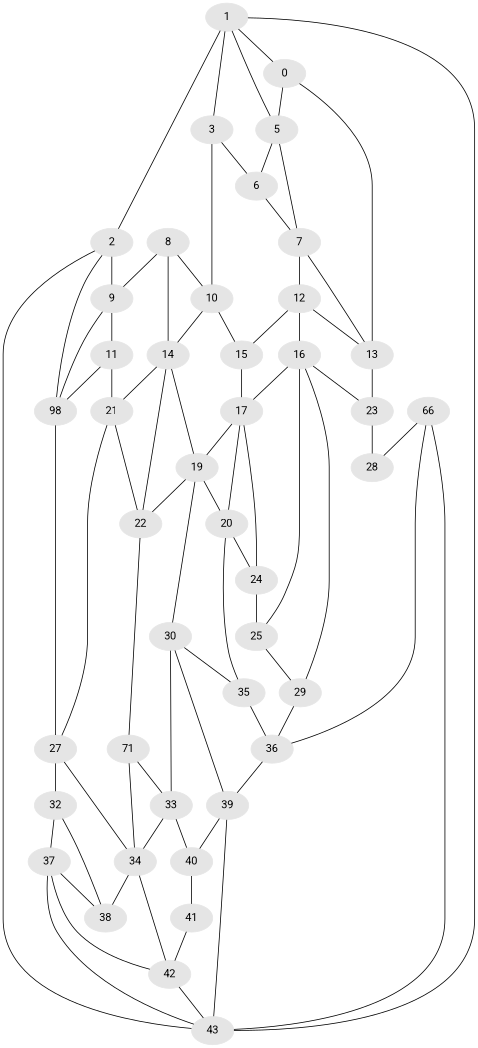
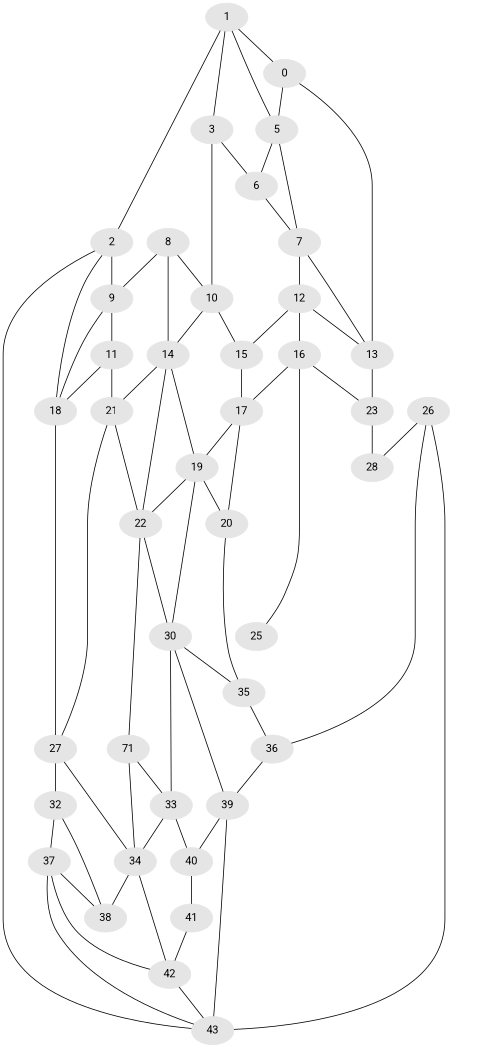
node "98": label "98" -> "18"
node "66": label "66" -> "26"
edge "1" -- "43": removed
edge "22" -- "30": added
node "24": removed
node "29": removed
